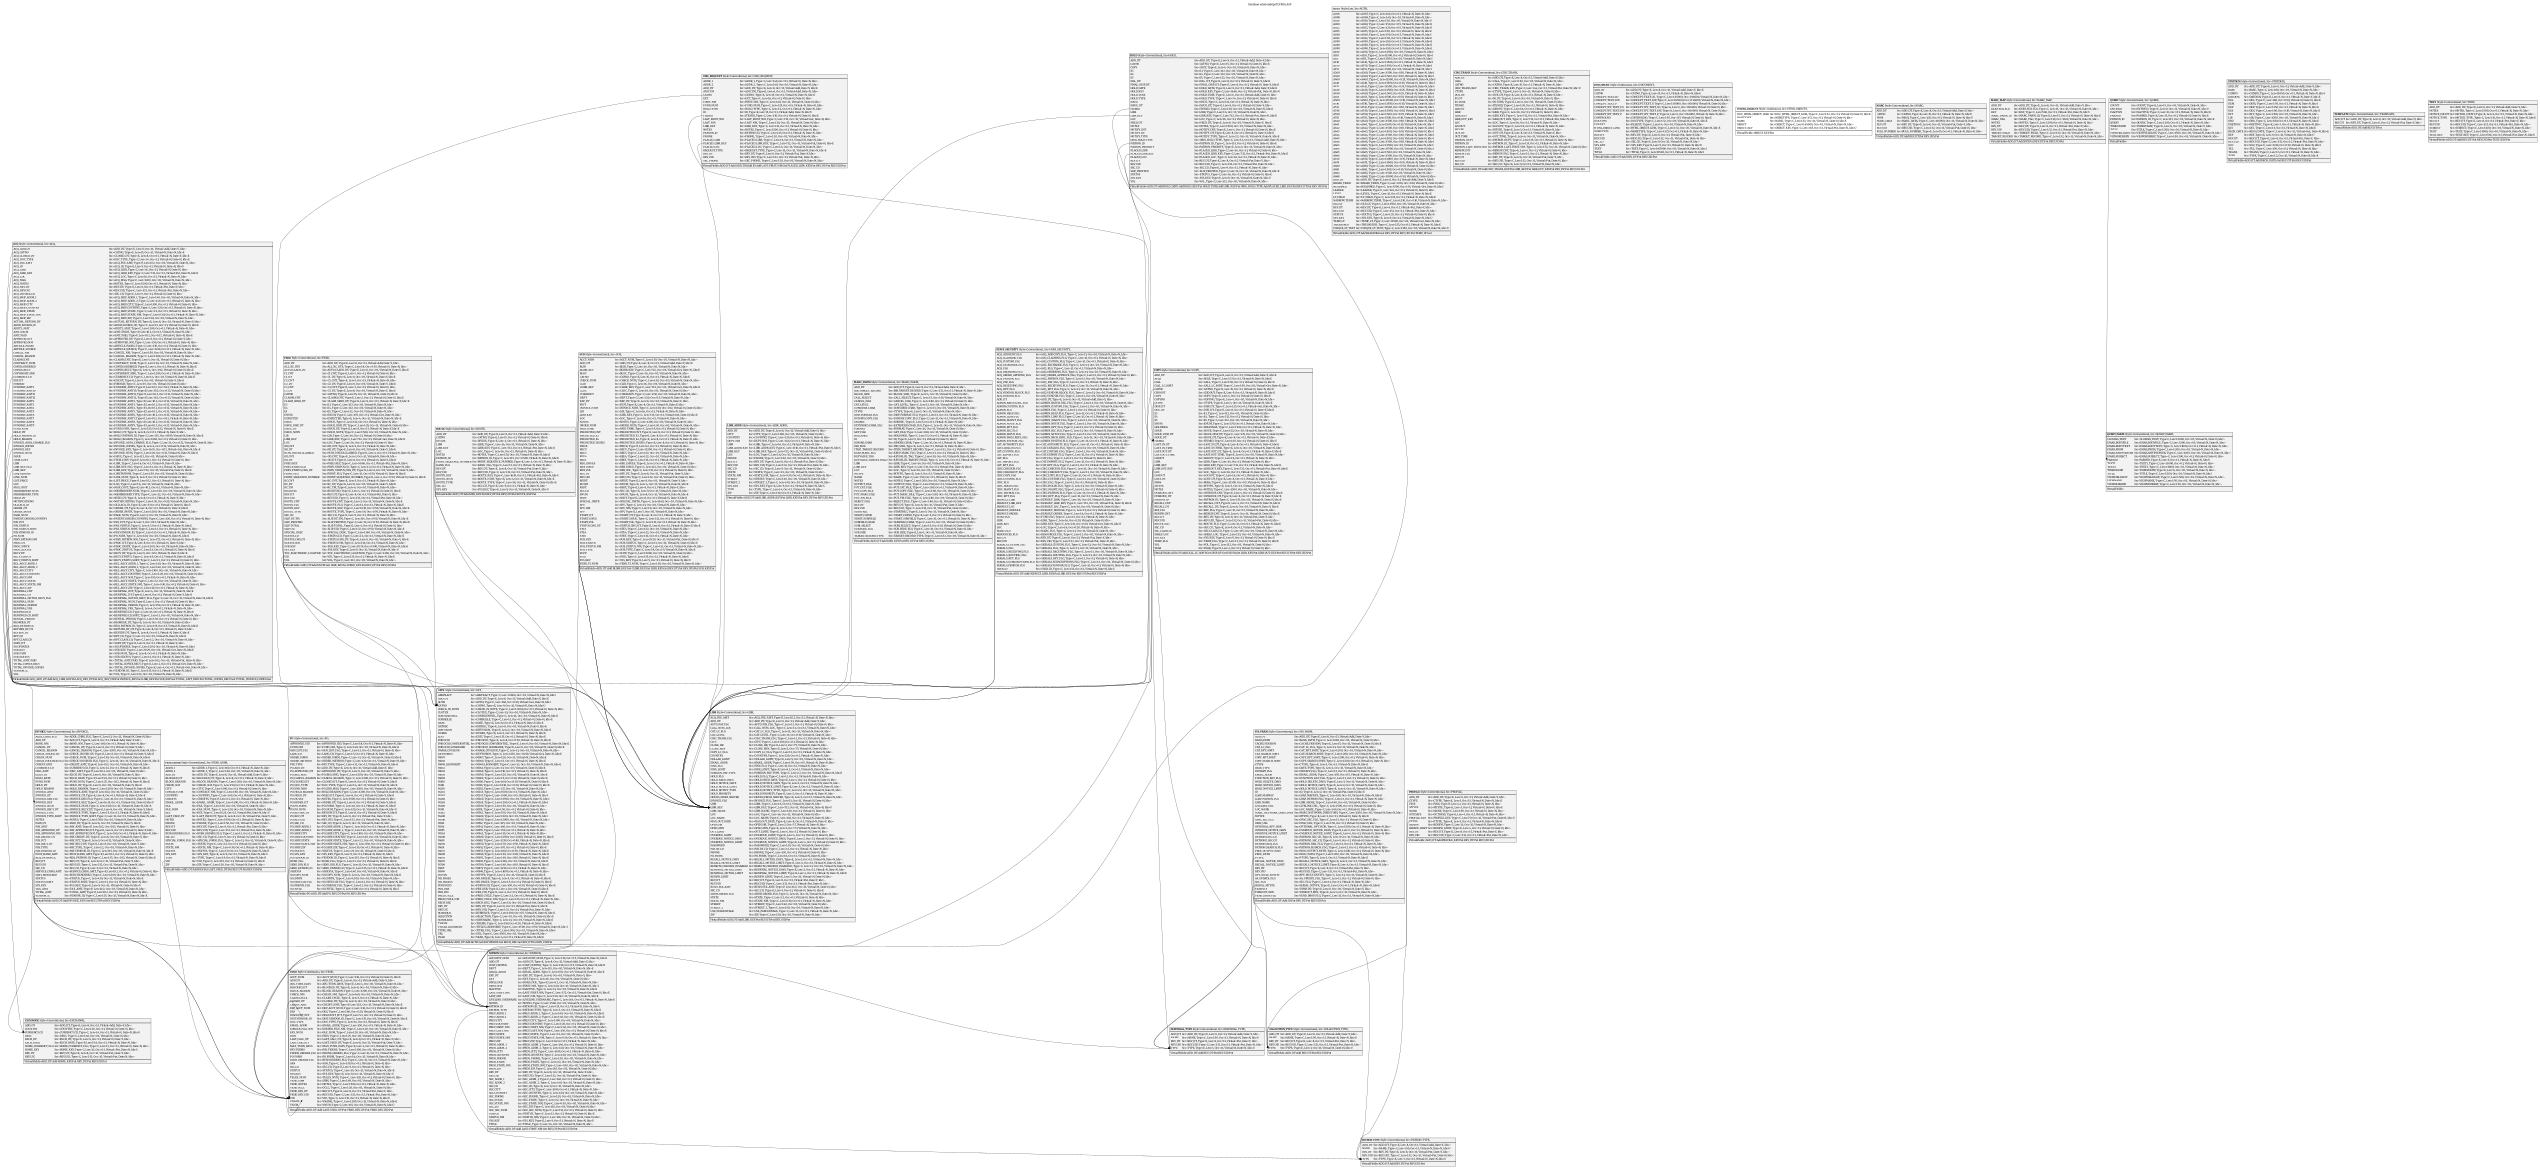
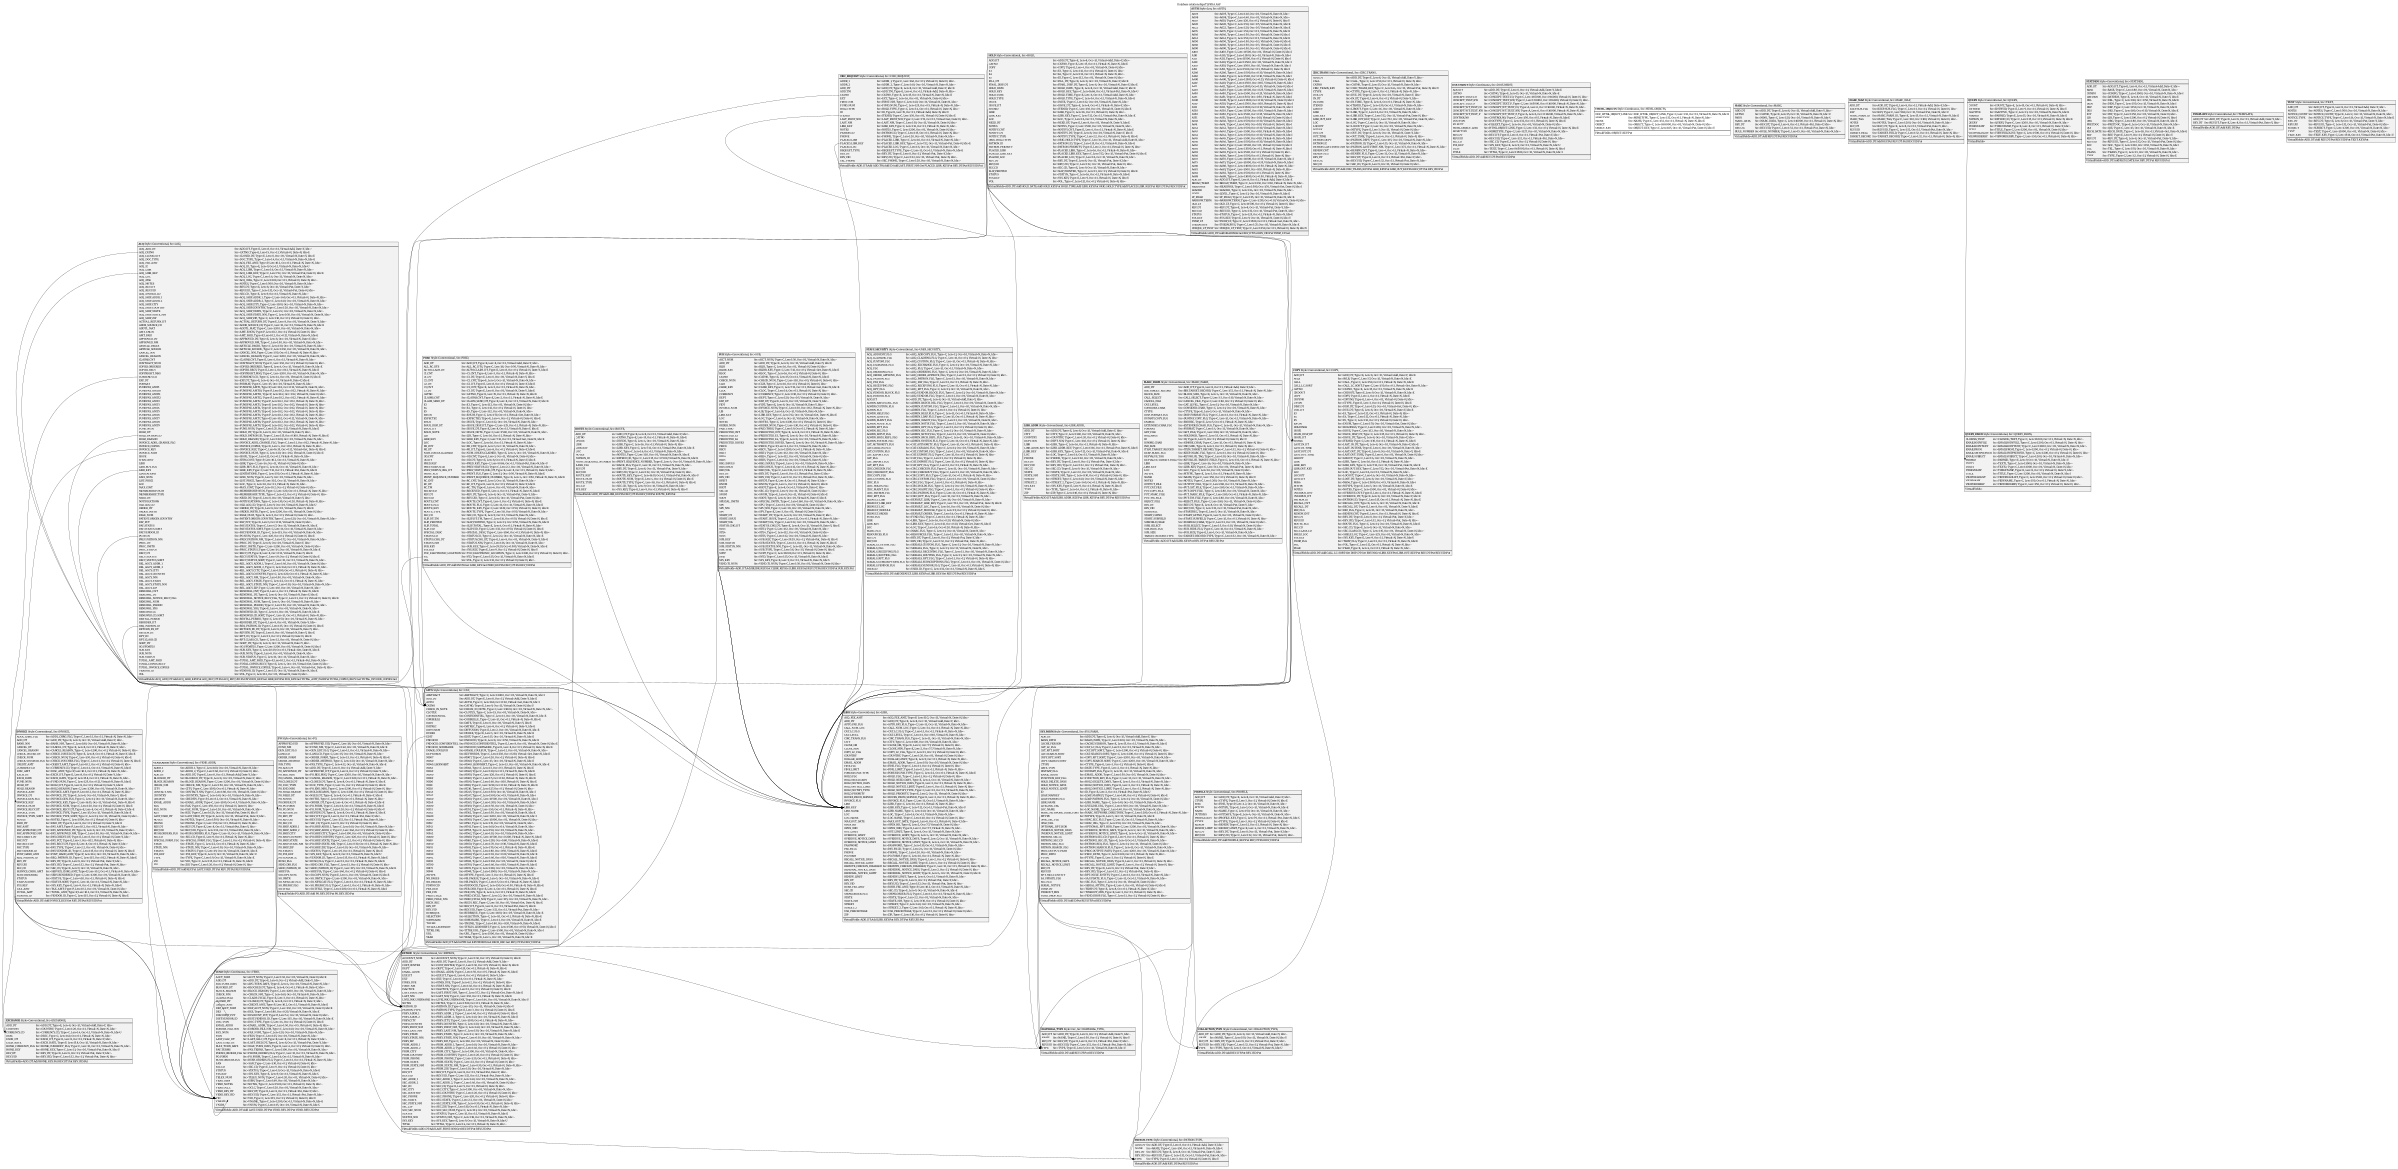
edge "HOLD" -> "CATX": added
edge "PROFILE" -> "MATERIAL_TYPE": added
node "MATERIAL_TYPE": text "Style=Conventional, Src=MATERIAL_TYPE," -> "Style=Occ, Src=MATERIAL_TYPE,"
